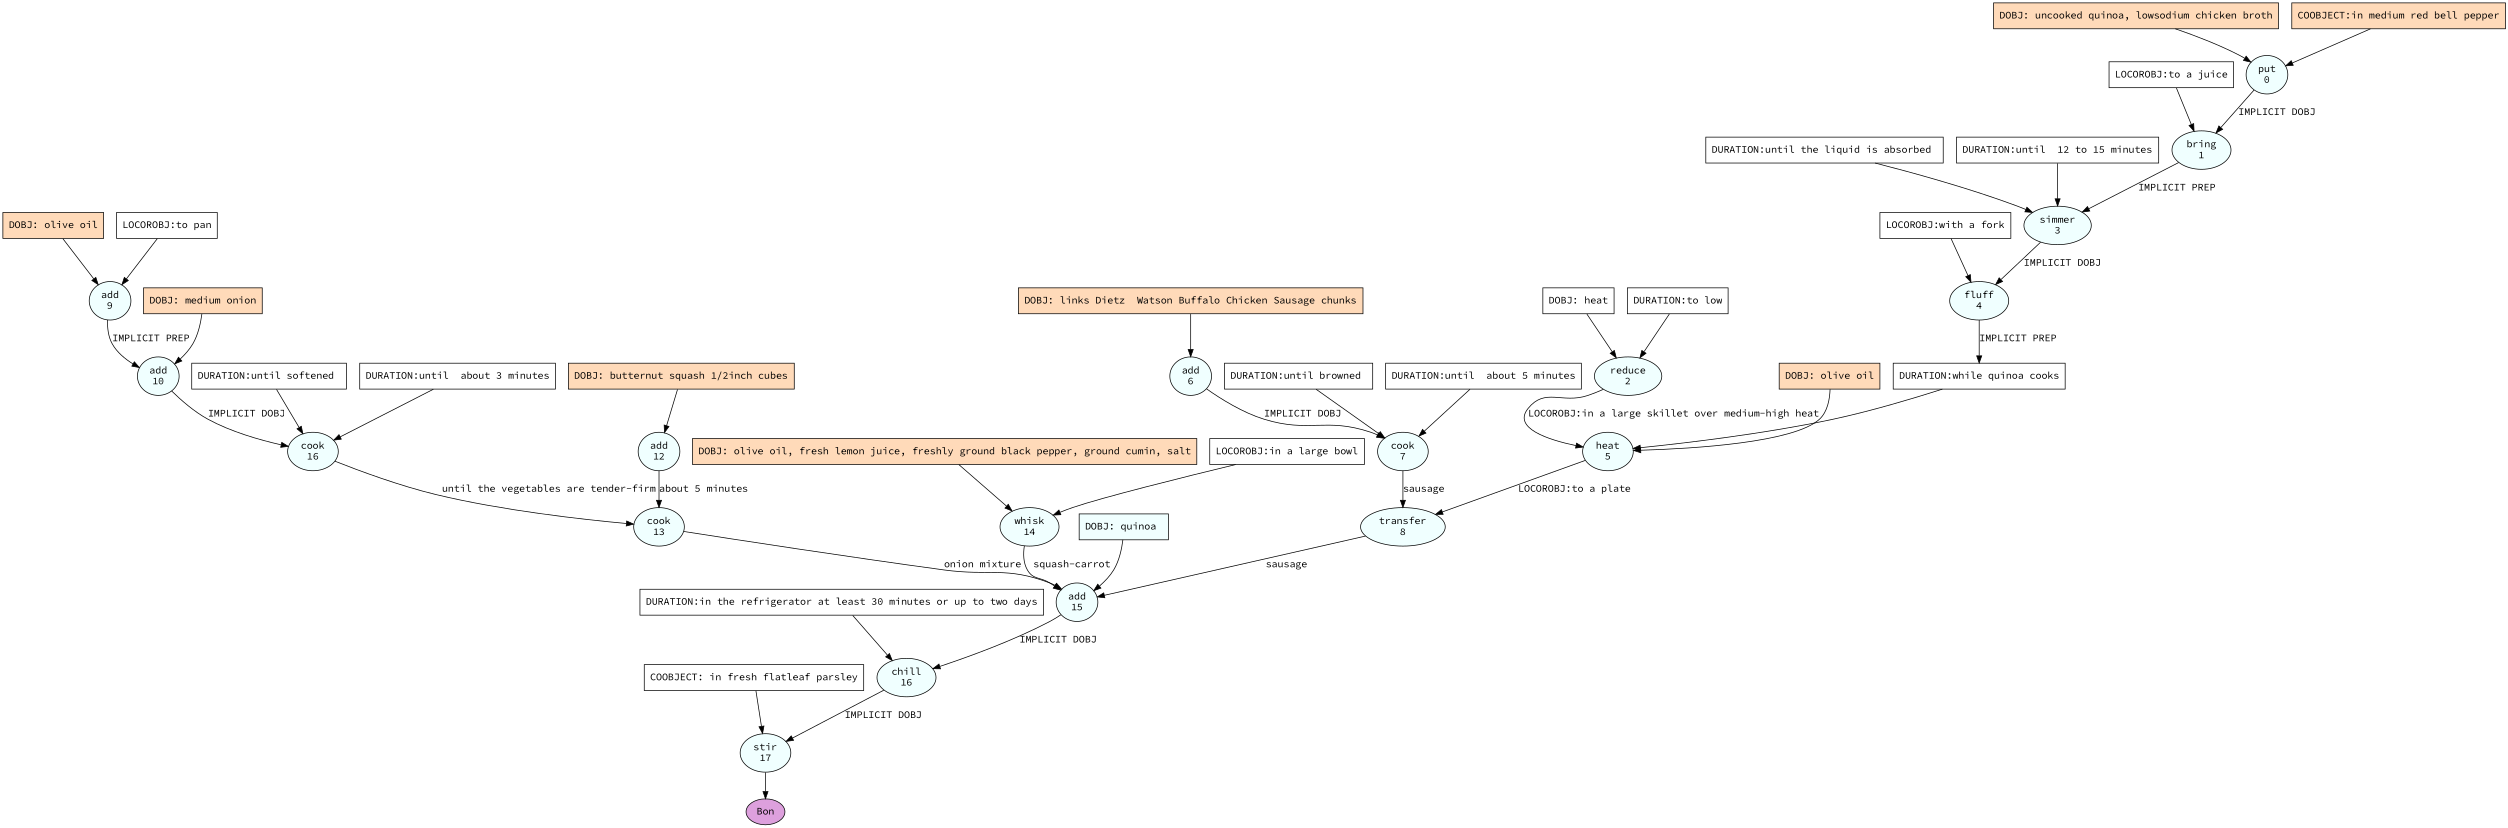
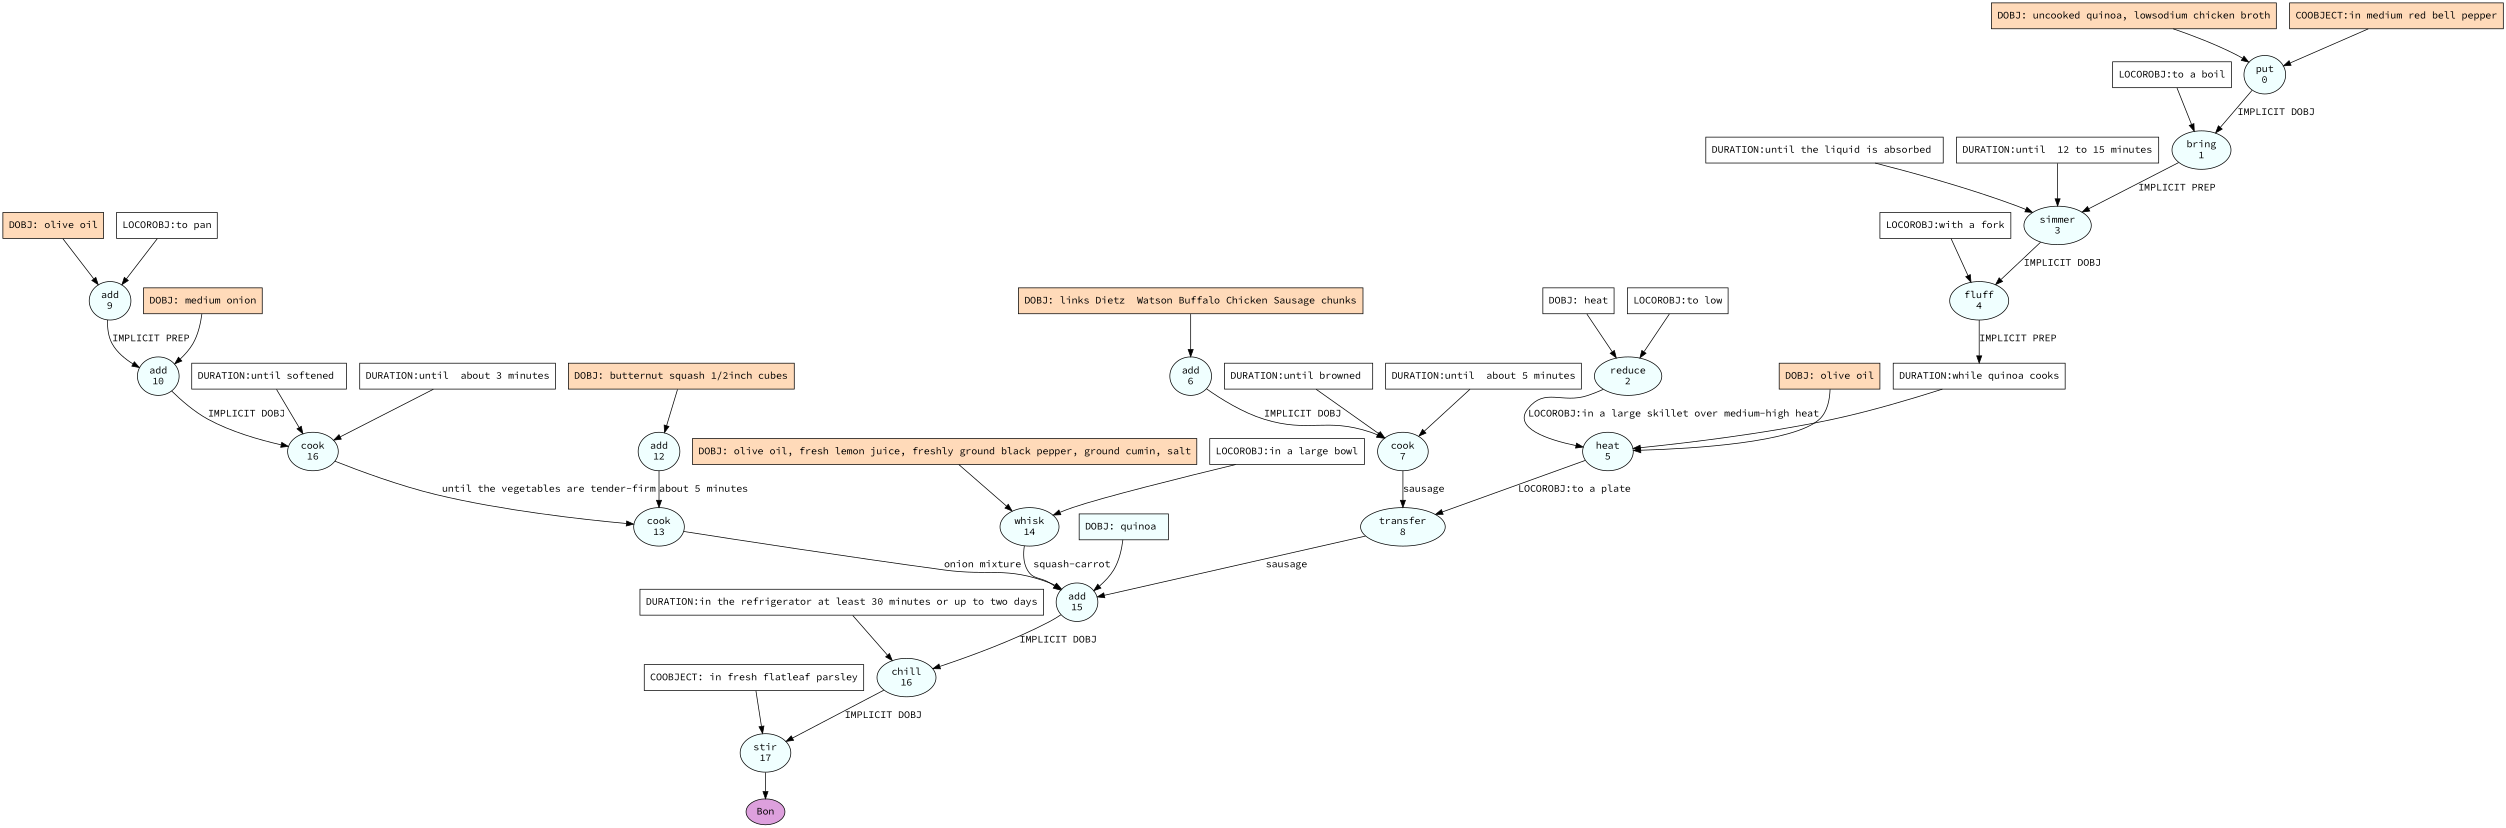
node "LOCOROBJ:to a juice": label "LOCOROBJ:to a juice" -> "LOCOROBJ:to a boil"
node "DURATION:to low": label "DURATION:to low" -> "LOCOROBJ:to low"
